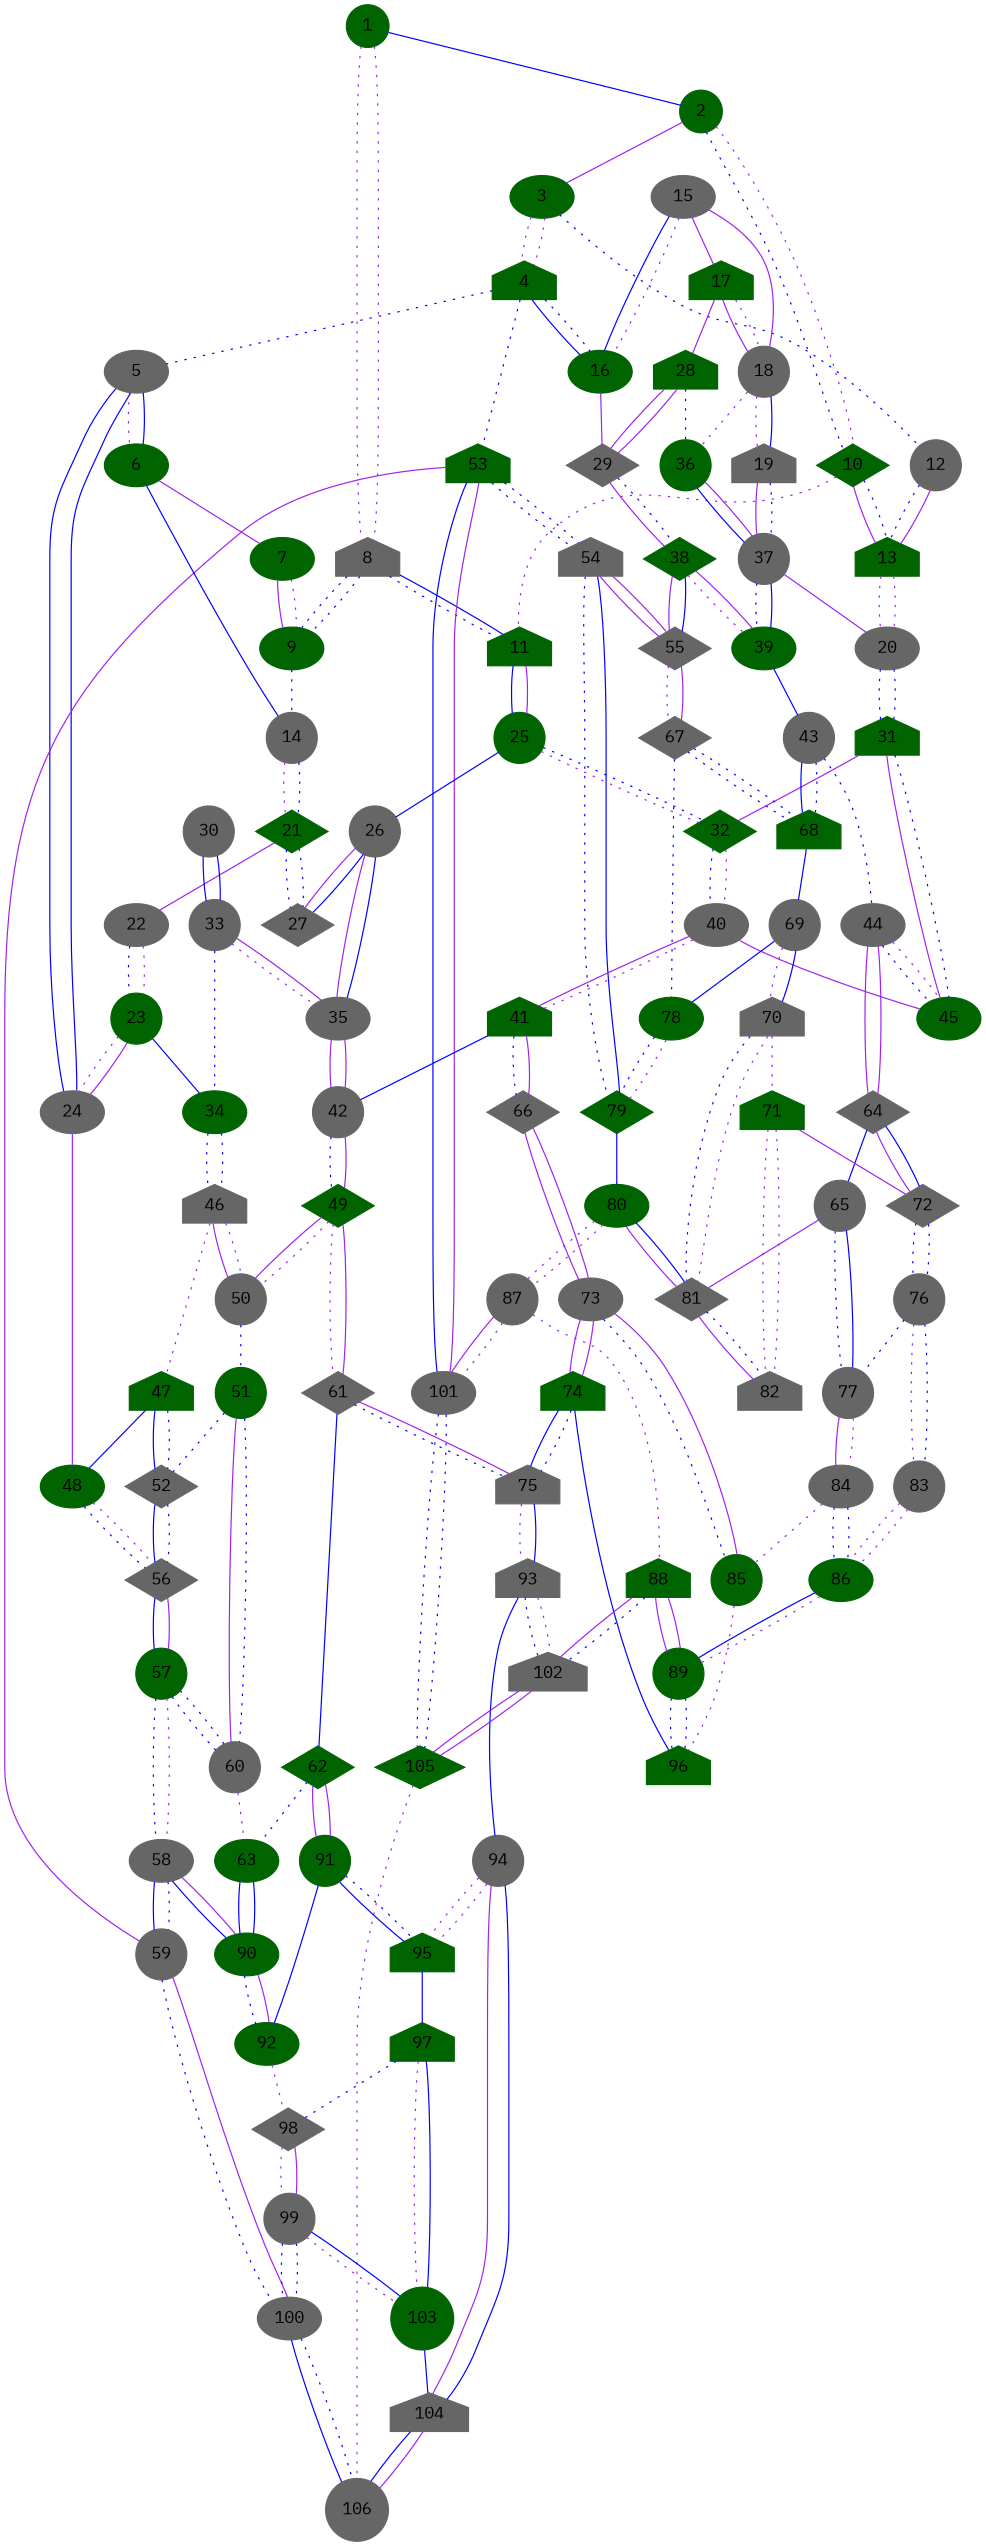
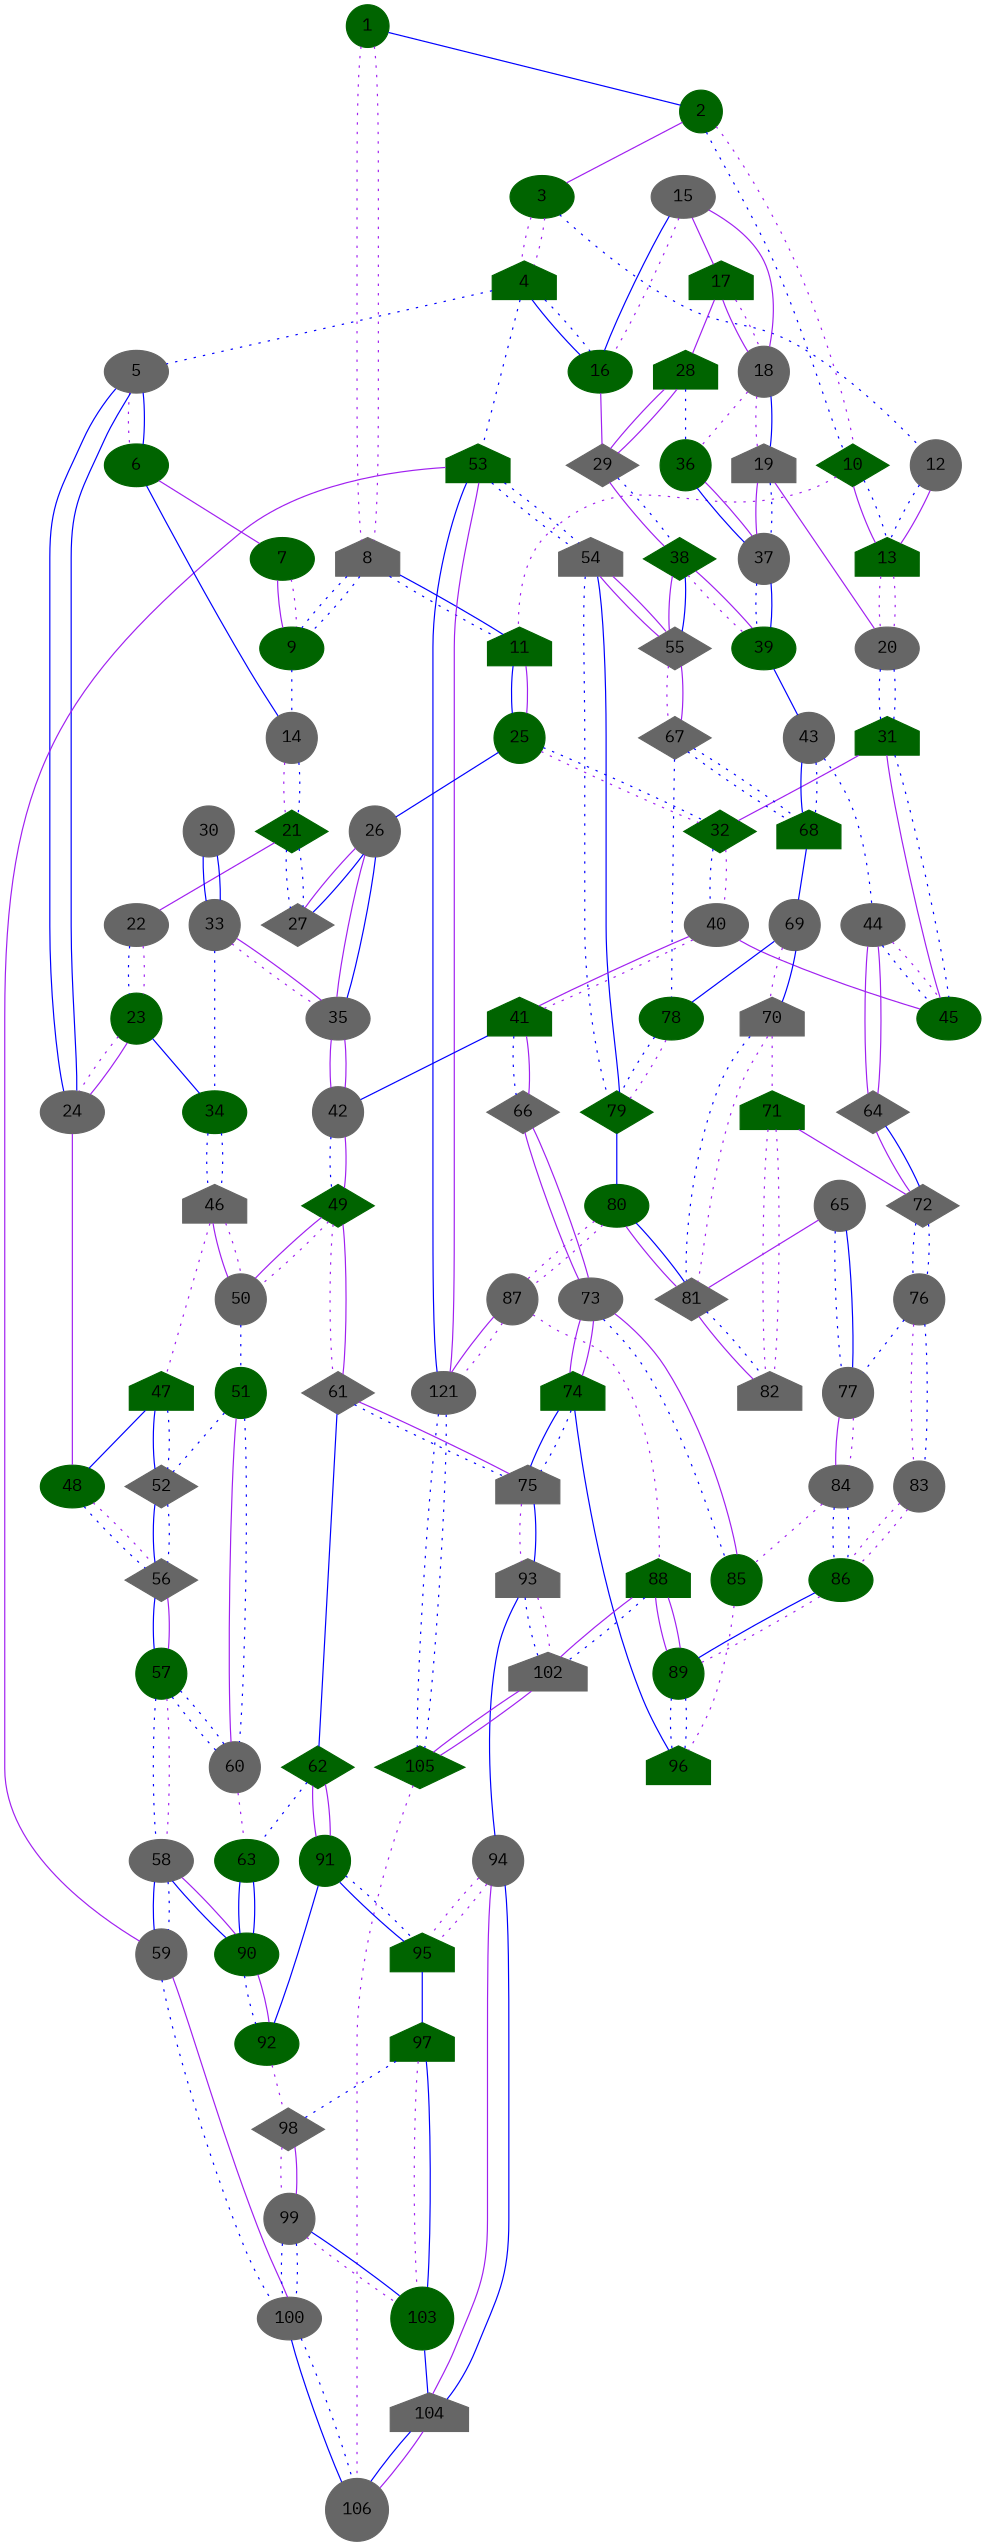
edge "37" -- "20": now "19" -- "20"
edge "64" -- "65": removed
node "101": label "101" -> "121"
